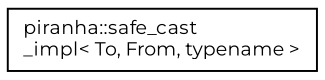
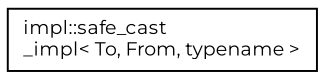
node "piranha::safe_cast _impl< To, From, typename >": label "piranha::safe_cast _impl< To, From, typename >" -> "impl::safe_cast _impl< To, From, typename >"
